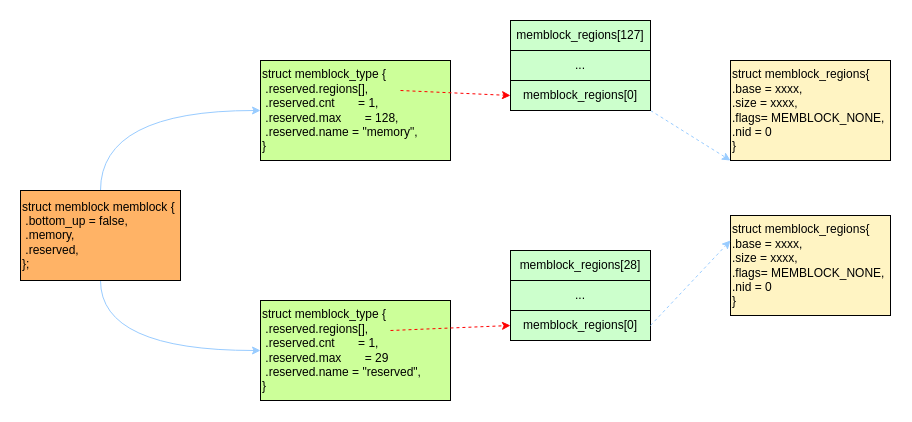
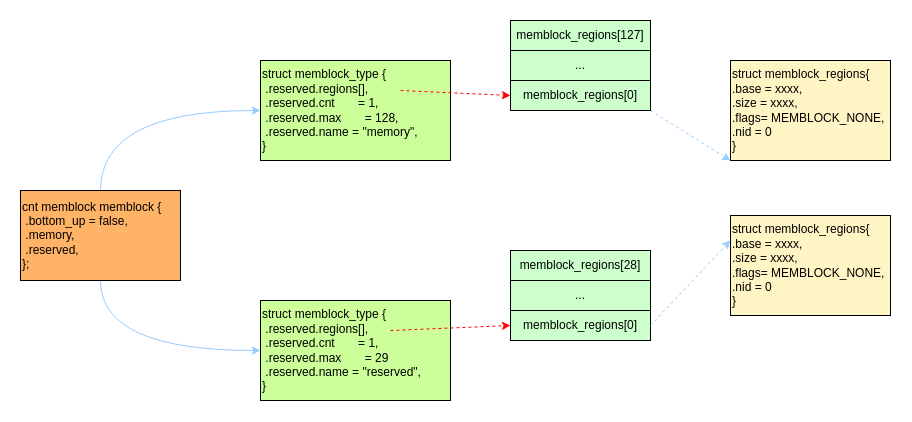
node "struct memblock memblock { .bottom_up = false, .memory, .reserved, };": label "struct memblock memblock { .bottom_up = false, .memory, .reserved, };" -> "cnt memblock memblock { .bottom_up = false, .memory, .reserved, };"
